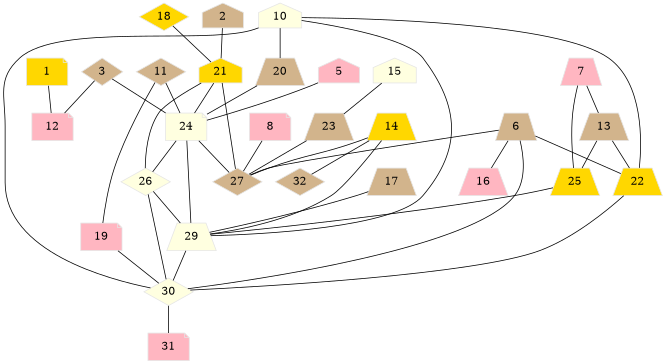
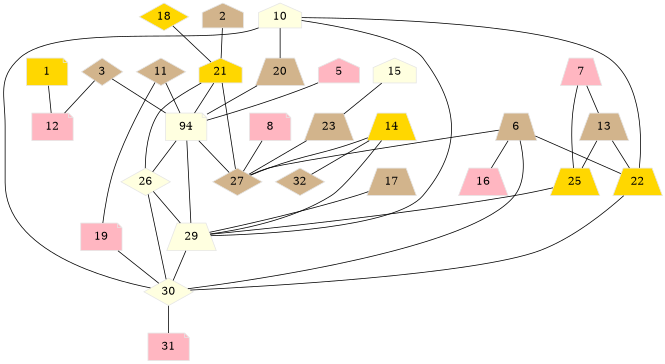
node "24": label "24" -> "94"
